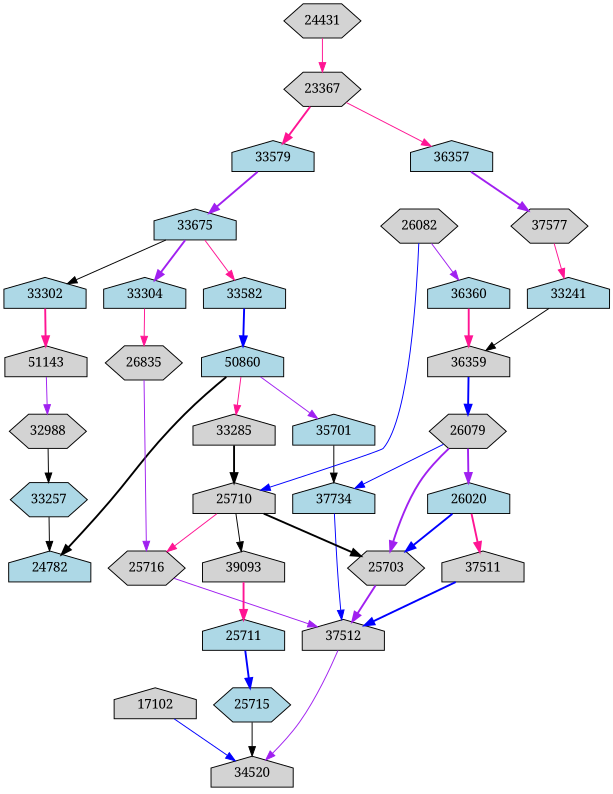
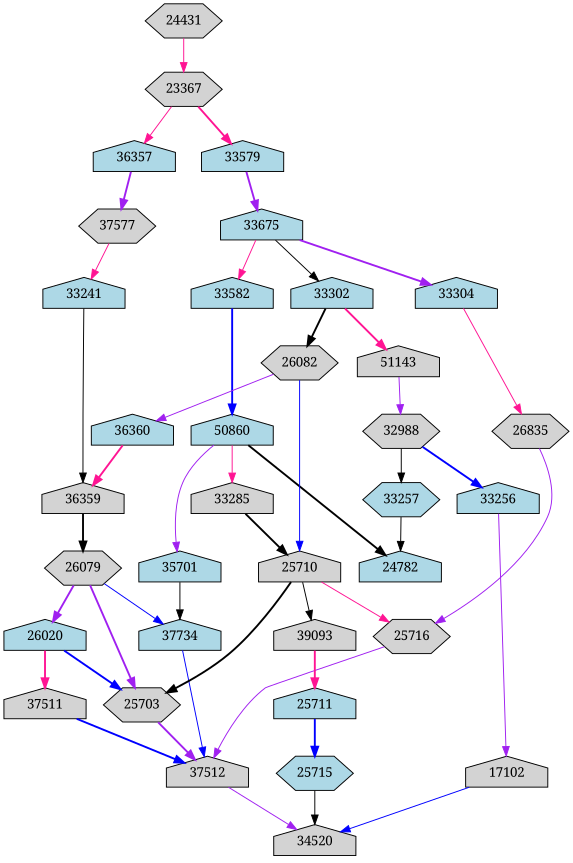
edge "33302" -> "26082": added
edge "36359" -> "26079": color blue -> black
node "33256": added
